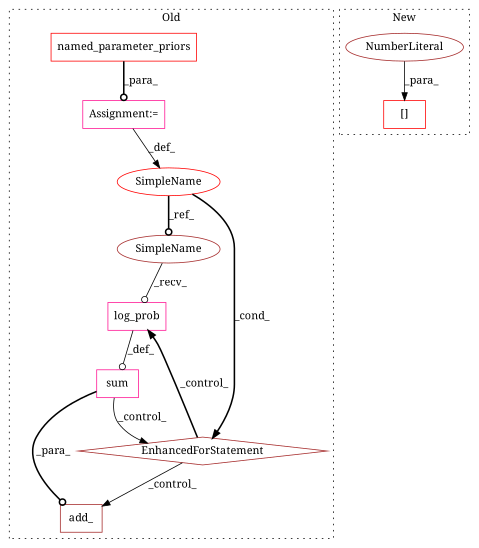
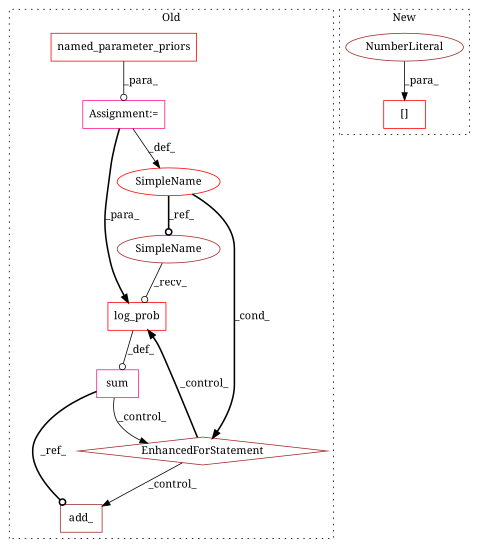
edge "named_parameter_priors" -> "Assignment:=": style bold -> solid
edge "Assignment:=" -> "log_prob": added, label "_para_"
node "log_prob": color deeppink -> red
edge "sum" -> "add_": label "_para_" -> "_ref_"
